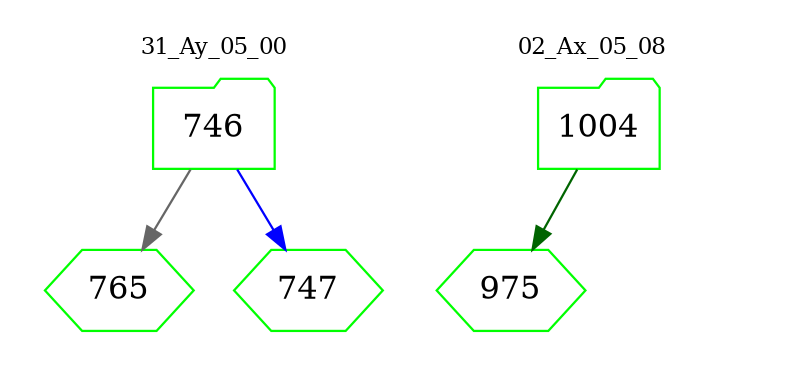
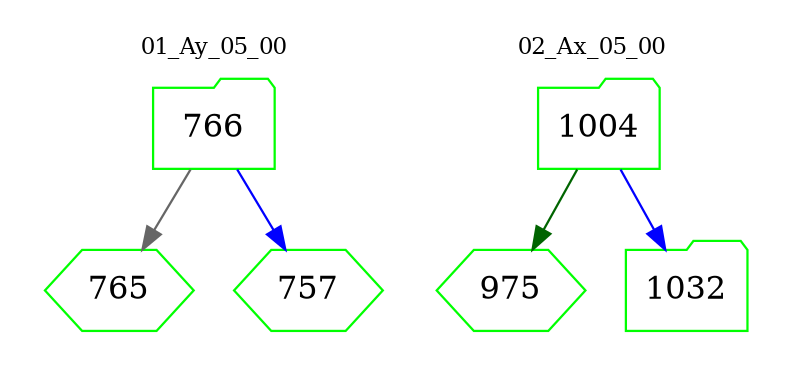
cluster "31_Ay_05_00": label "31_Ay_05_00" -> "01_Ay_05_00"
cluster "02_Ax_05_08": label "02_Ax_05_08" -> "02_Ax_05_00"
node "746": label "746" -> "766"
node "747": label "747" -> "757"
node "1032": added
